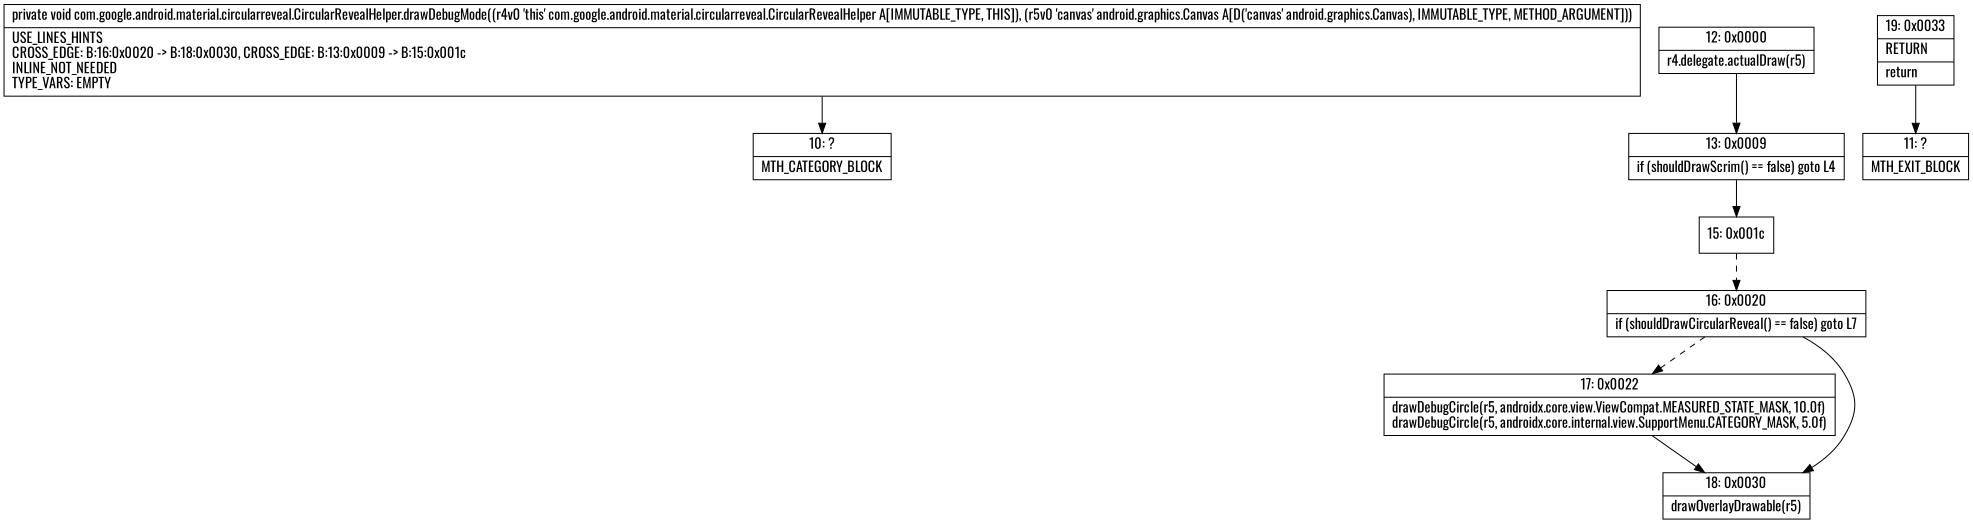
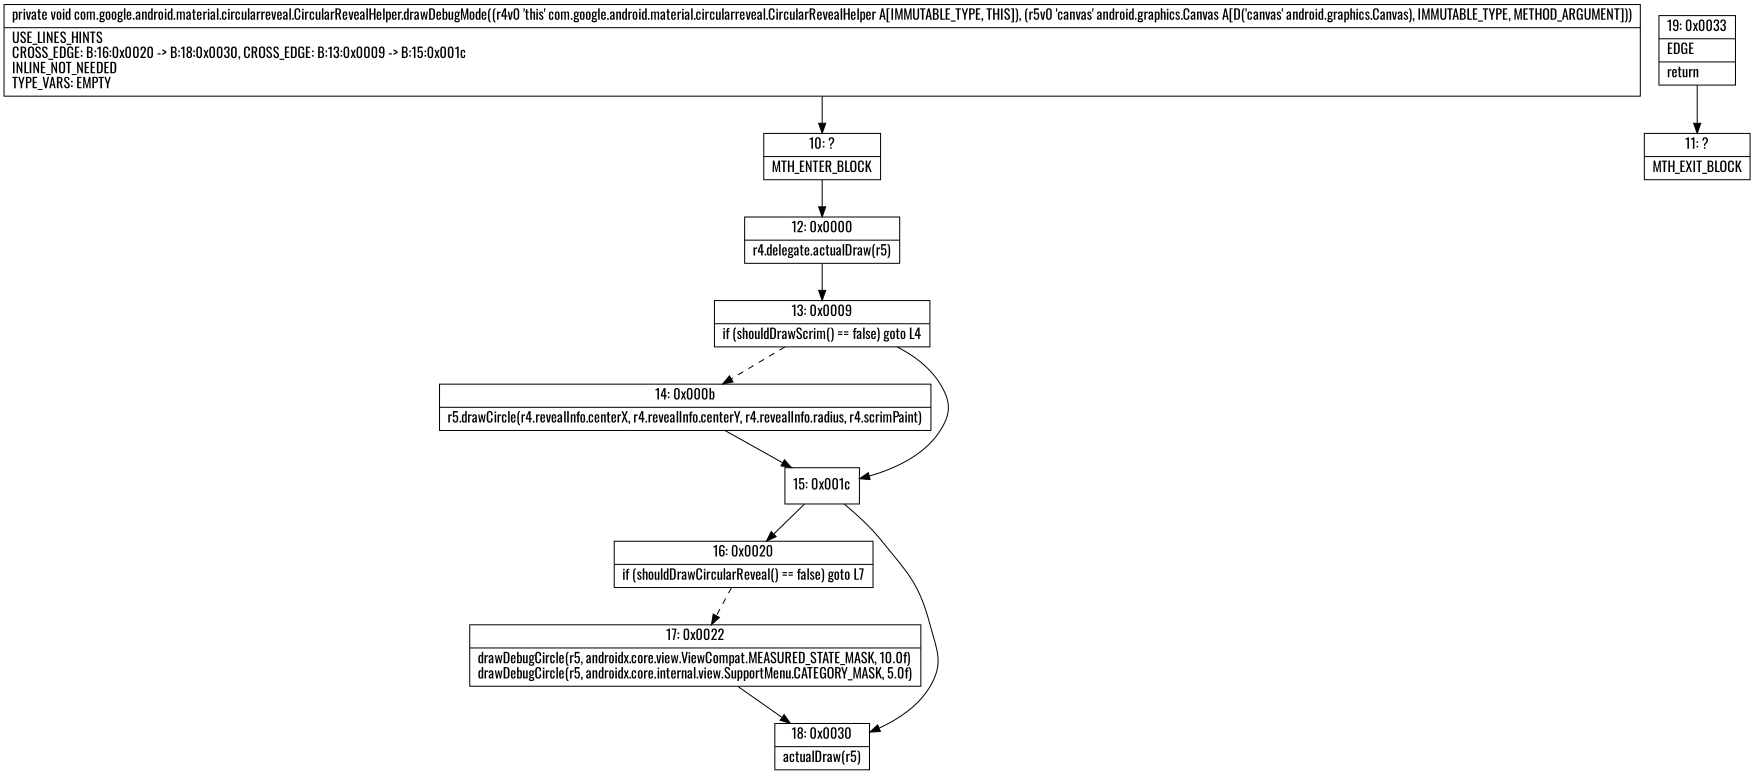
node "19: 0x0033": text "RETURN" -> "EDGE"
node "10: ?": text "MTH_CATEGORY_BLOCK" -> "MTH_ENTER_BLOCK"
edge "10: ?" -> "12: 0x0000": added
edge "15: 0x001c" -> "16: 0x0020": style dashed -> solid
edge "16: 0x0020" -> "18: 0x0030": now "15: 0x001c" -> "18: 0x0030"
node "14: 0x000b": added
node "18: 0x0030": text "drawOverlayDrawable(r5)" -> "actualDraw(r5)"
